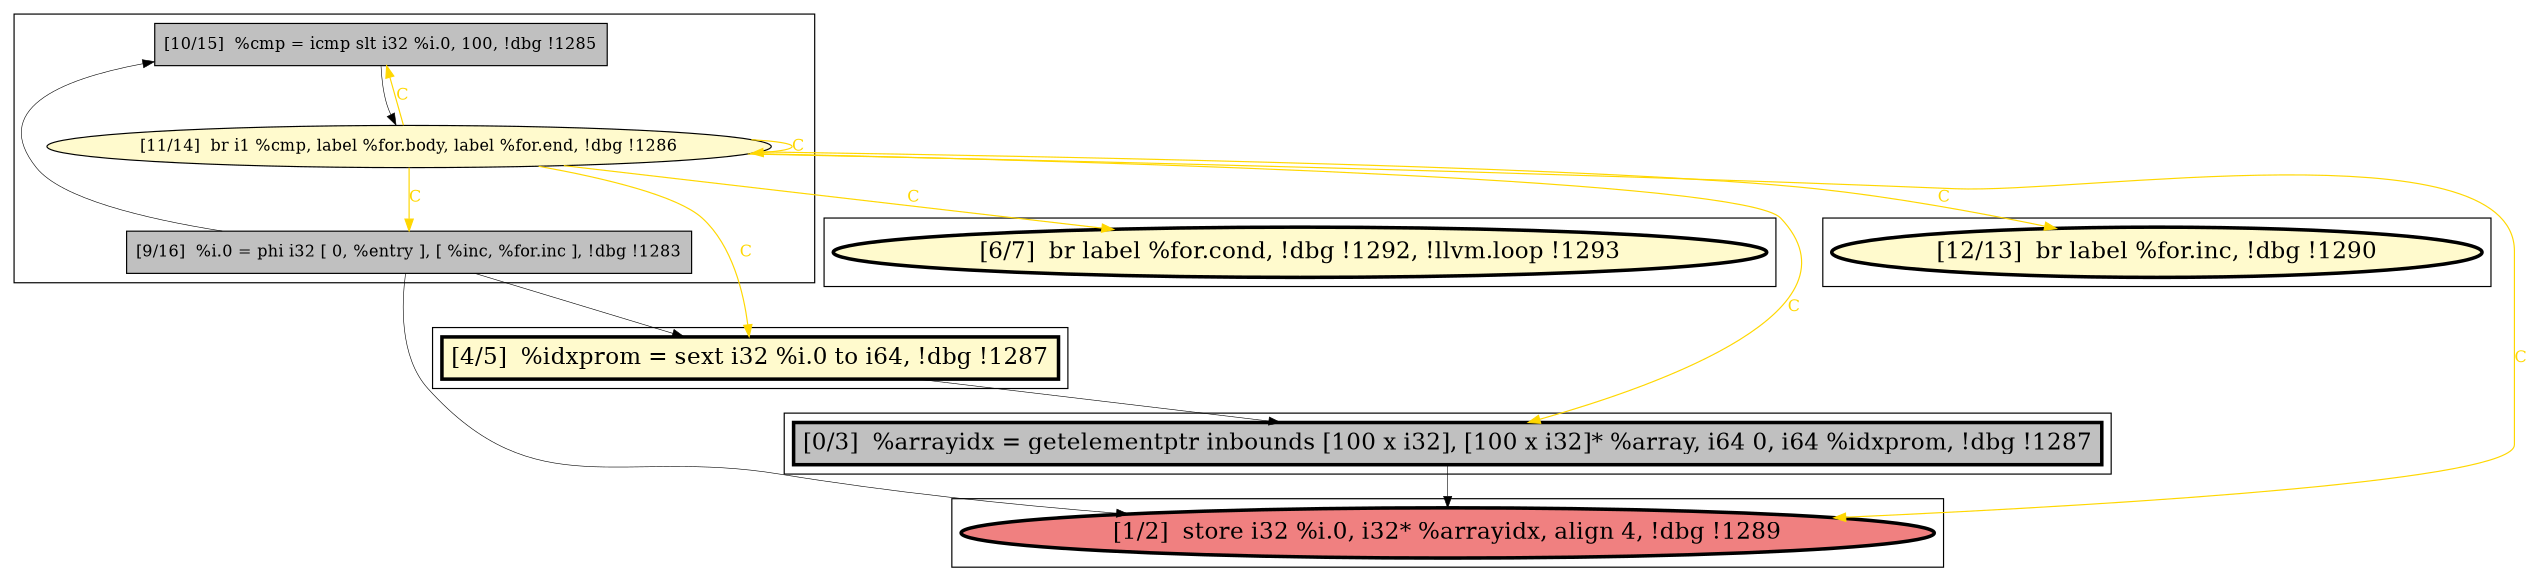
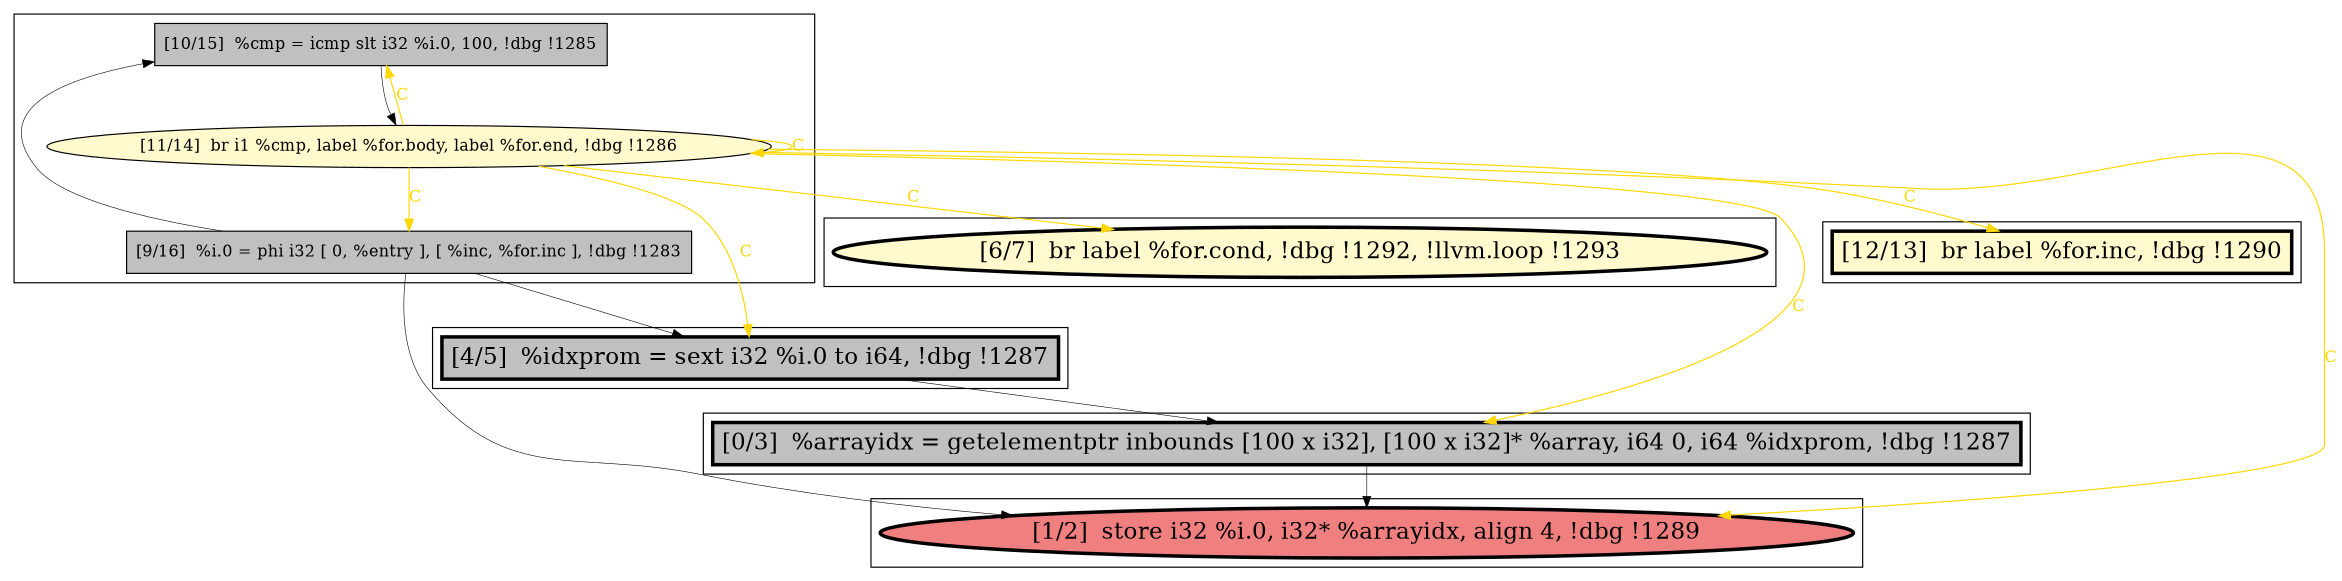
node "[12/13]  br label %for.inc, !dbg !1290": shape ellipse -> box
node "[4/5]  %idxprom = sext i32 %i.0 to i64, !dbg !1287": fillcolor lemonchiffon -> grey
